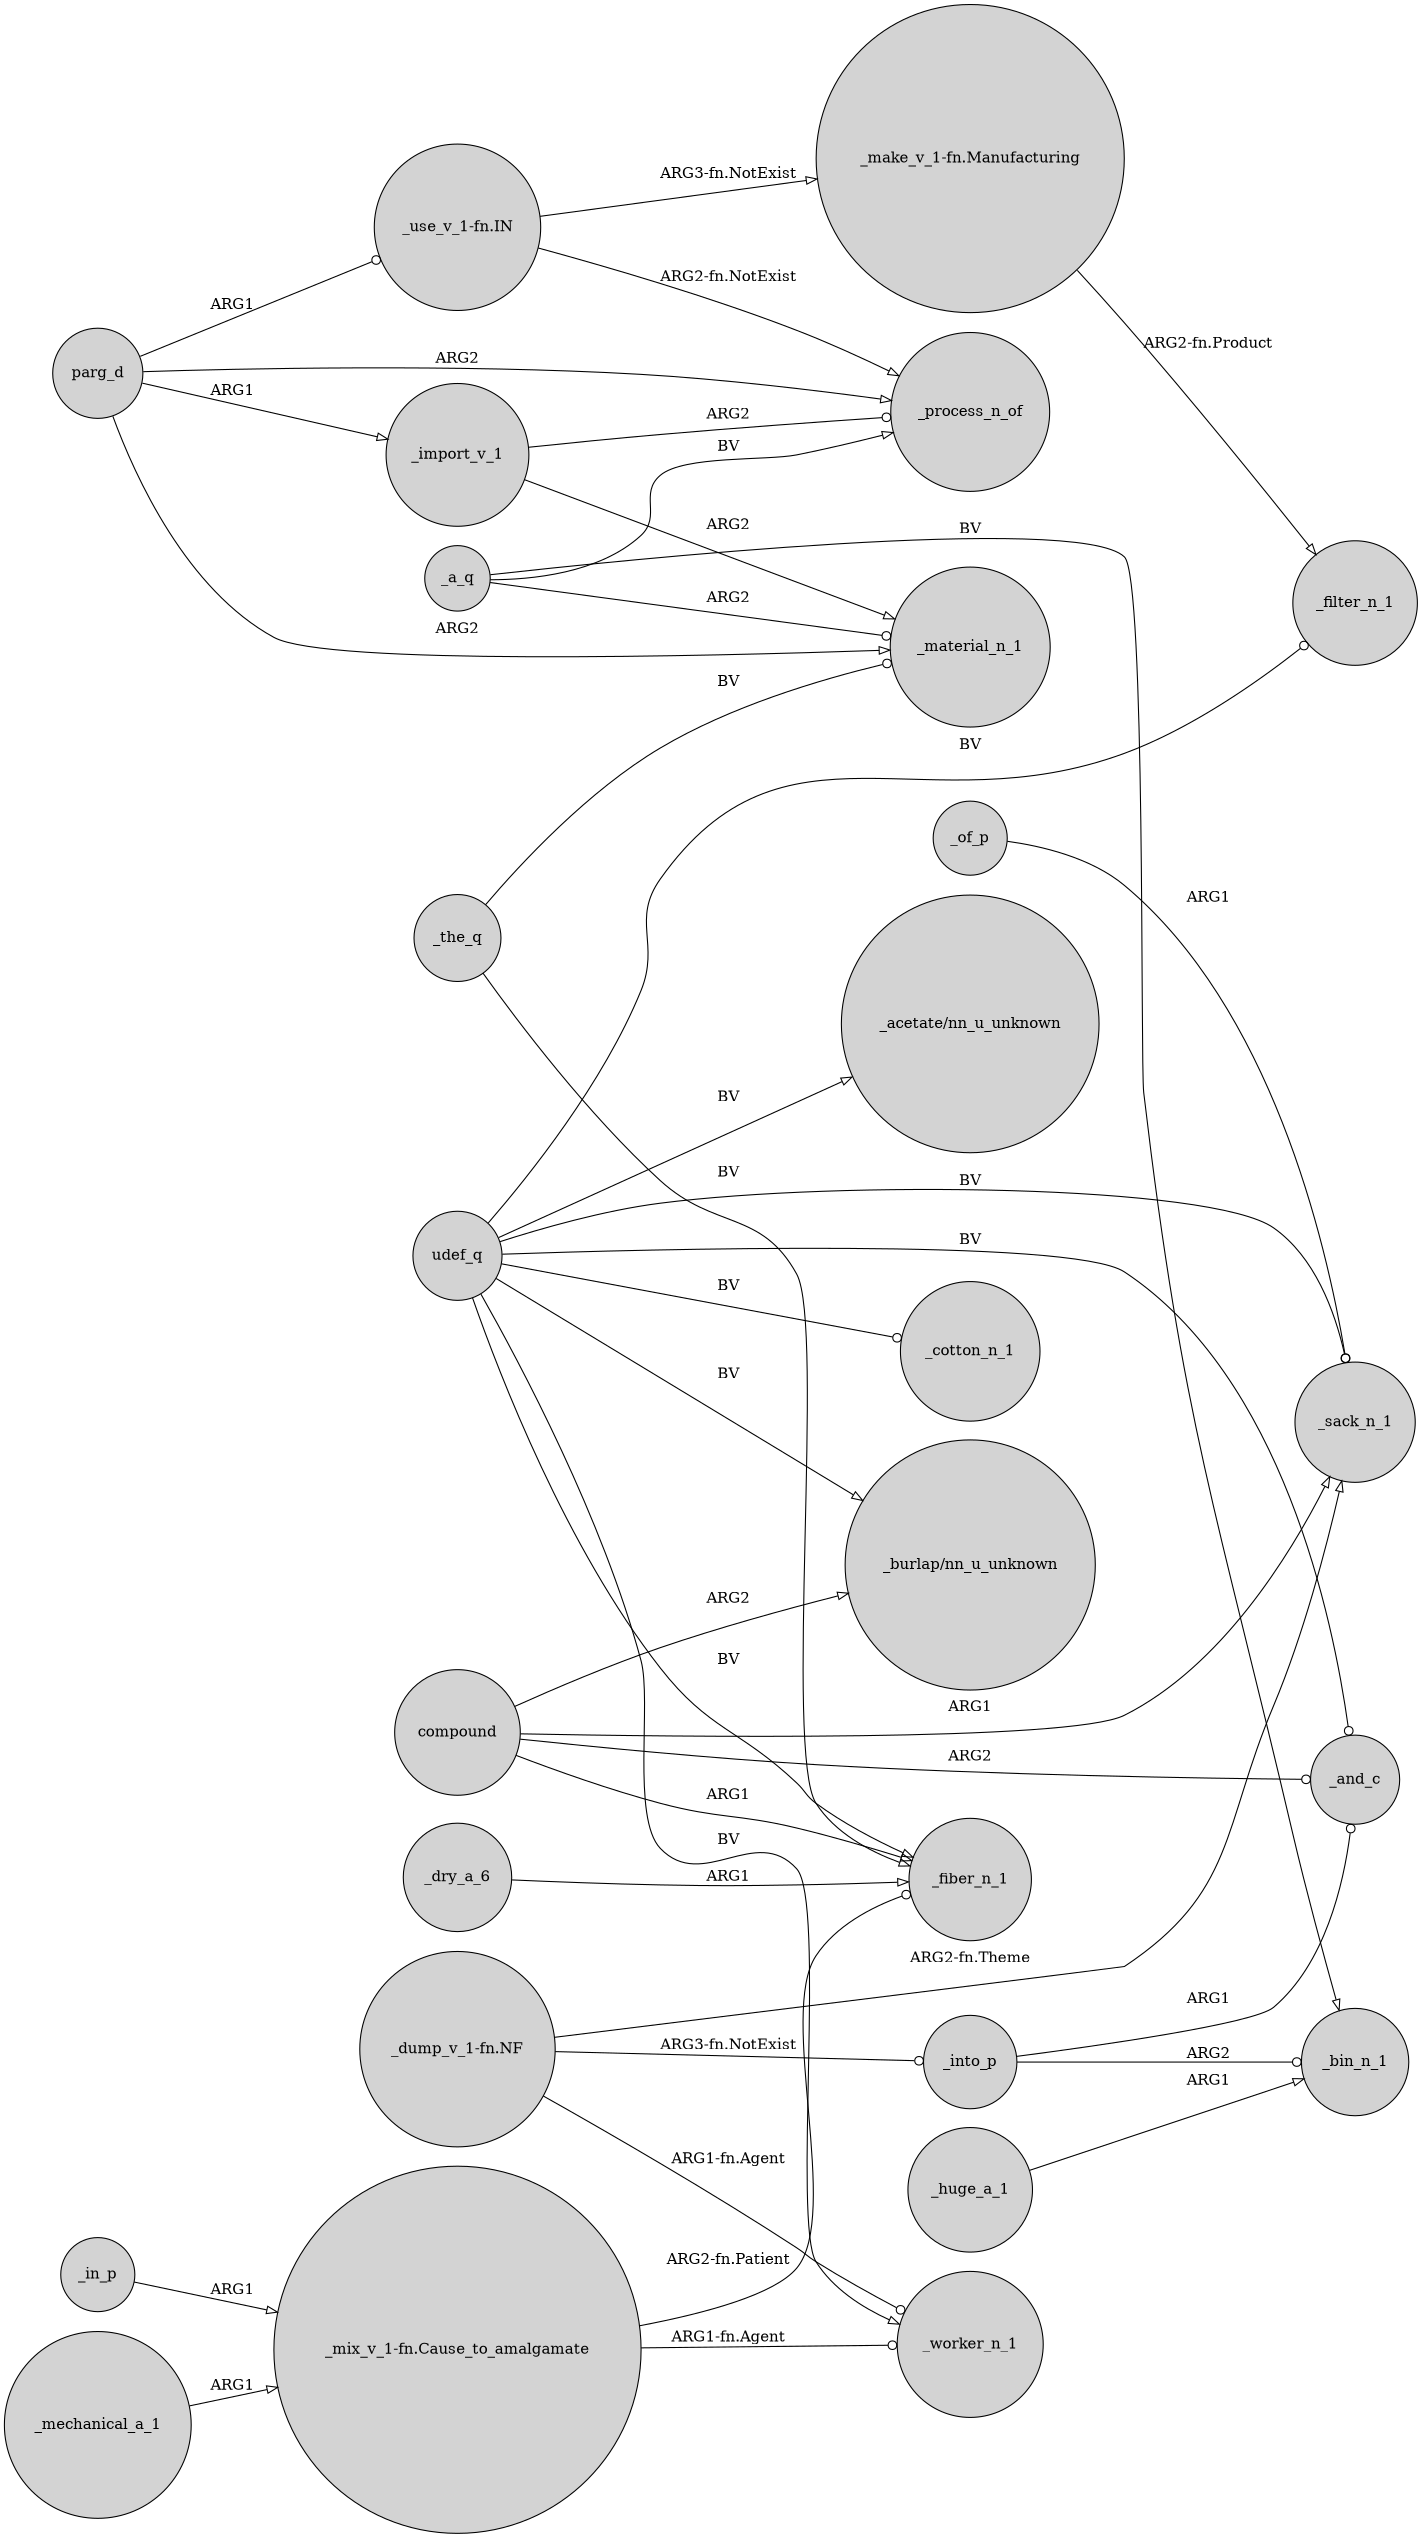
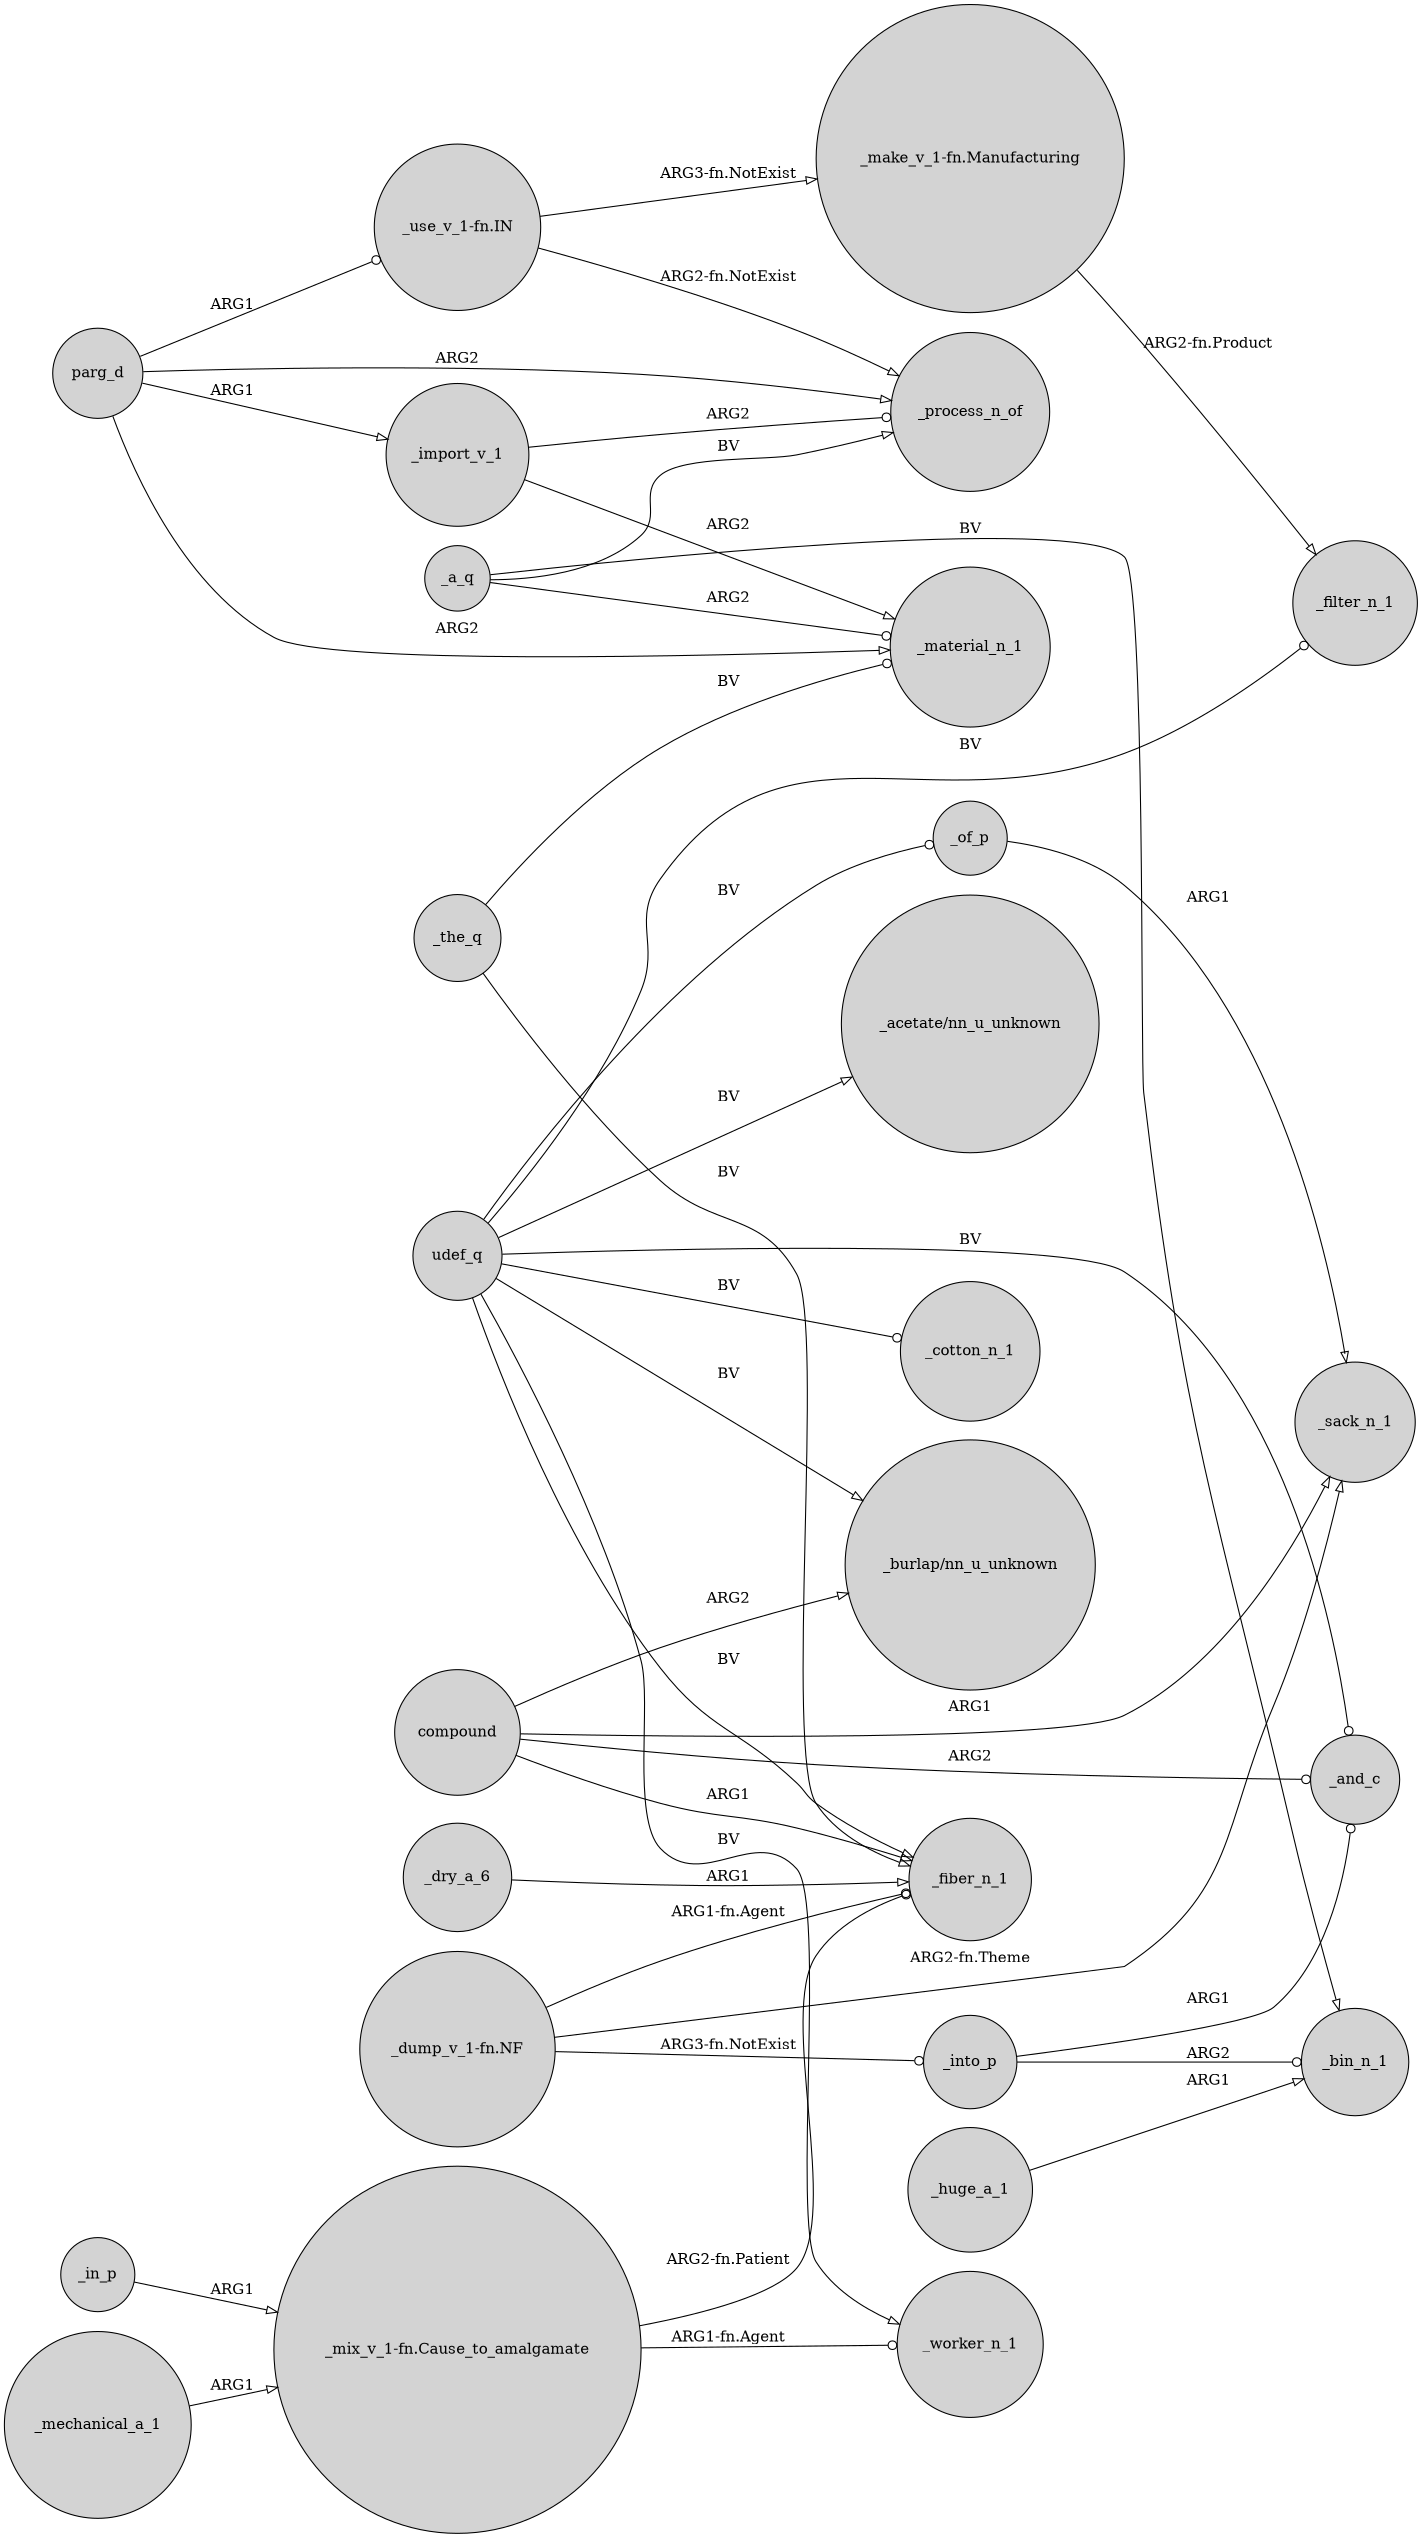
edge "_of_p" -> "_sack_n_1": arrowhead odot -> onormal
edge "udef_q" -> "_sack_n_1": now "udef_q" -> "_of_p"
edge "_dump_v_1-fn.NF" -> "_worker_n_1": now "_dump_v_1-fn.NF" -> "_fiber_n_1"
